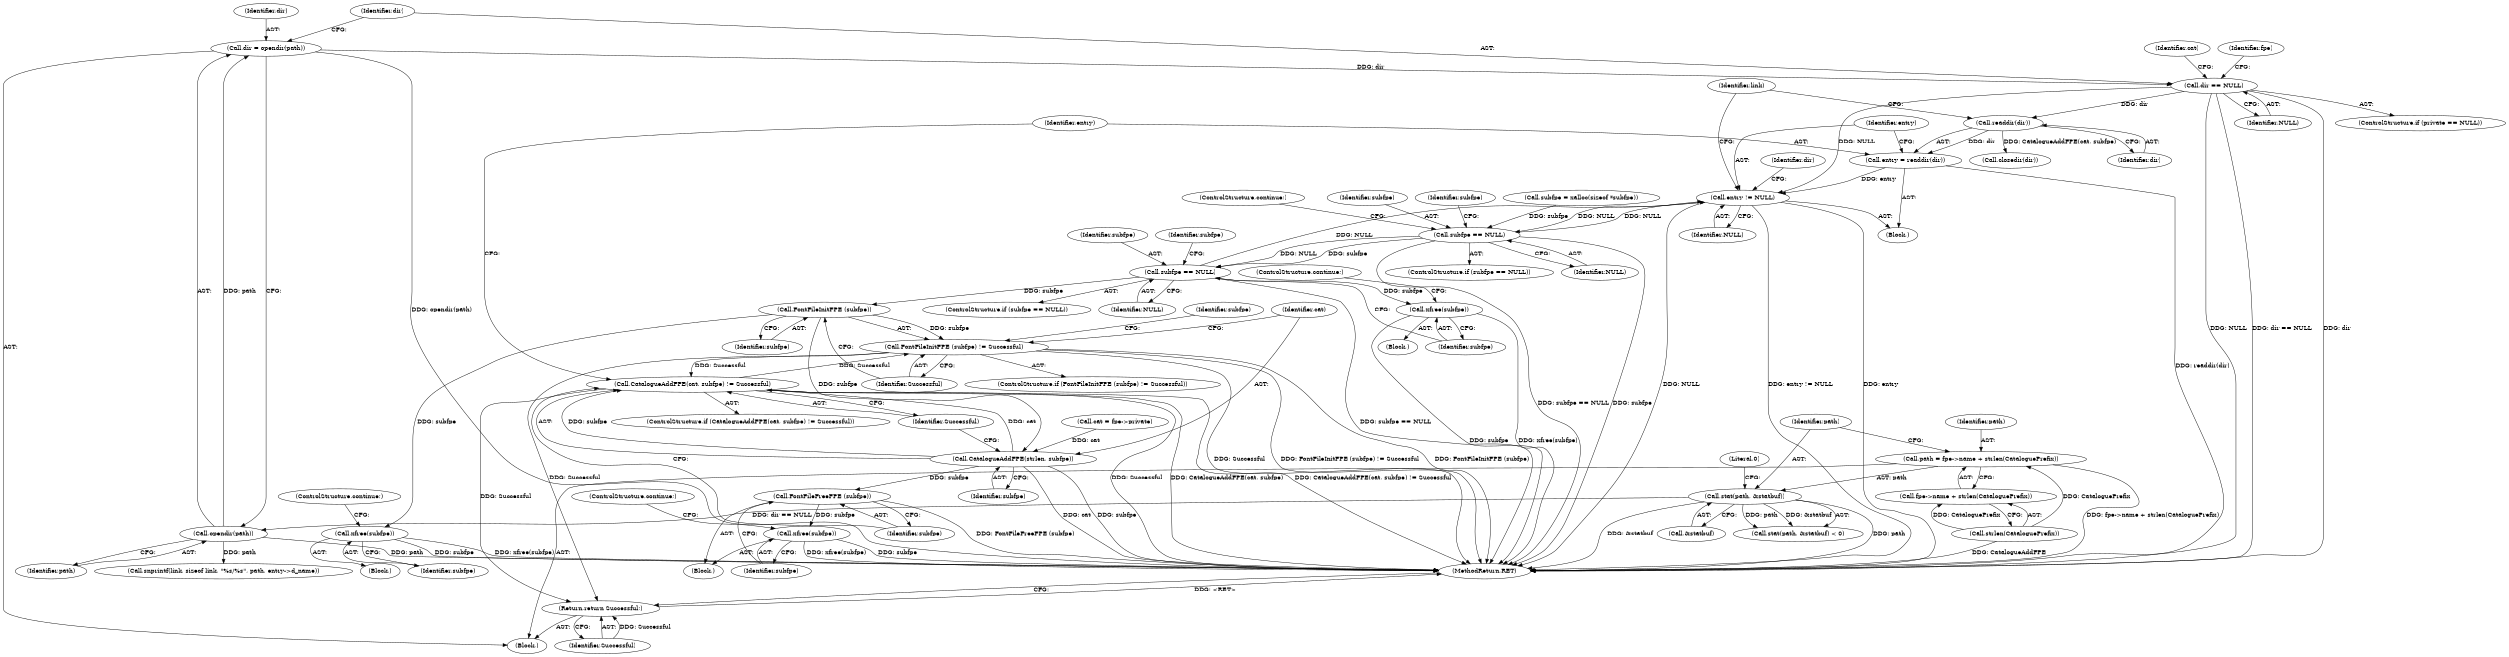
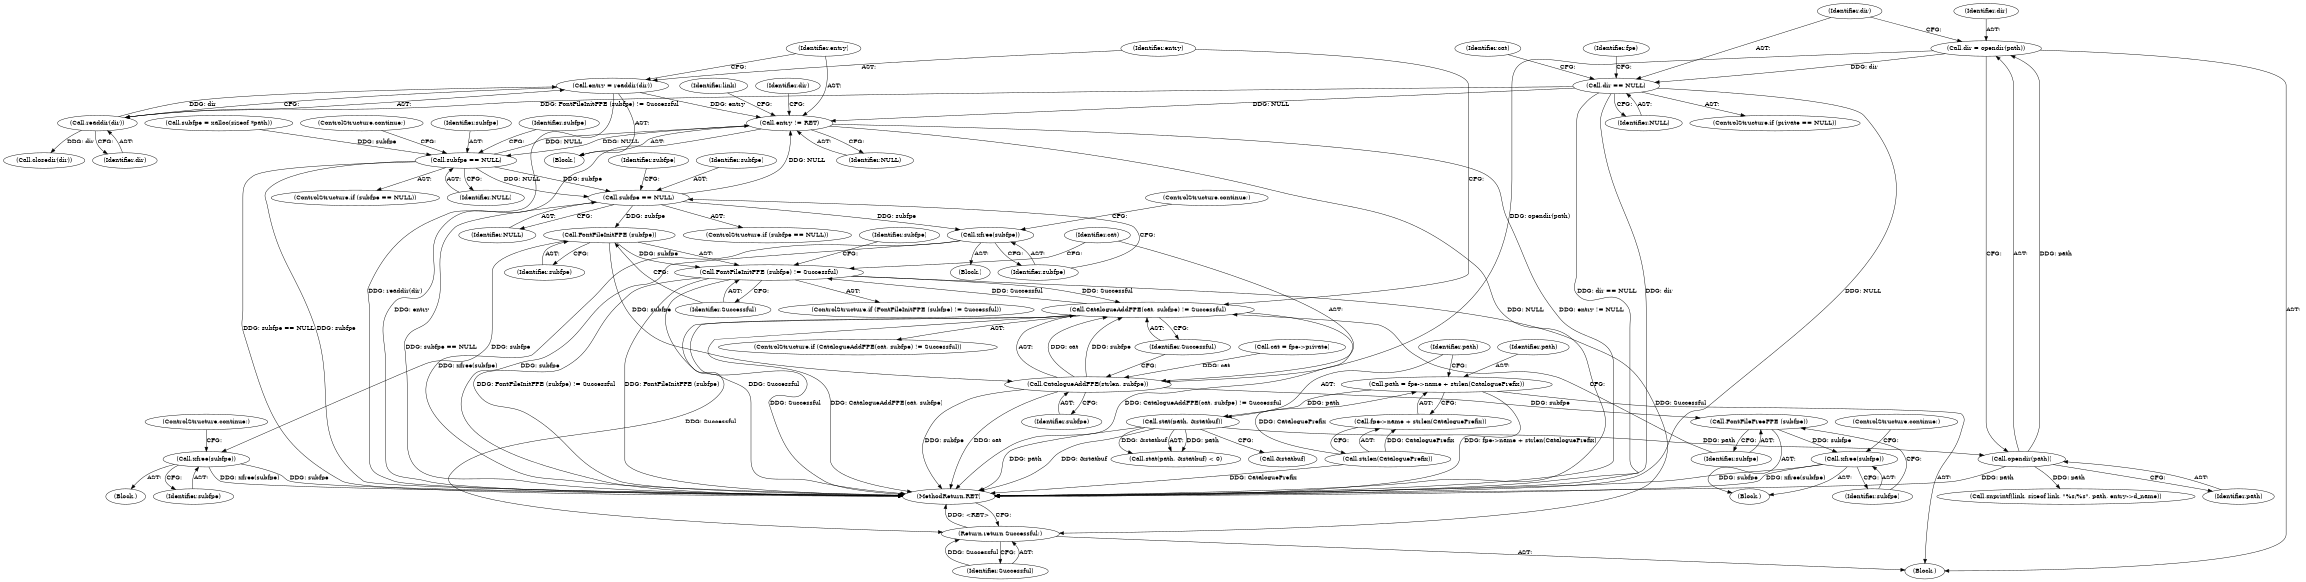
edge "(Identifier,link)" -> "(Call,readdir(dir))": now "(Call,entry = readdir(dir))" -> "(Call,readdir(dir))"
edge "(Call,dir == NULL)" -> "(Call,readdir(dir))": label "DDG: dir" -> "DDG: FontFileInitFPE (subfpe) != Successful"
edge "(Call,readdir(dir))" -> "(Call,closedir(dir))": label "DDG: CatalogueAddFPE(cat, subfpe)" -> "DDG: dir"
node "(Call,subfpe = xalloc(sizeof *subfpe))": label "(Call,subfpe = xalloc(sizeof *subfpe))" -> "(Call,subfpe = xalloc(sizeof *path))"
node "(Call,entry != NULL)": label "(Call,entry != NULL)" -> "(Call,entry != RET)"
node "(Literal,0)": removed
edge "(Call,path = fpe->name + strlen(CataloguePrefix))" -> "(Call,stat(path, &statbuf))": label "AST: path" -> "DDG: path"
edge "(Call,dir = opendir(path))" -> "(MethodReturn,RET)": now "(Call,dir = opendir(path))" -> "(Call,CatalogueAddFPE(strlen, subfpe))"
edge "(Call,&statbuf)" -> "(Call,stat(path, &statbuf))": removed, label "AST:"
edge "(Call,stat(path, &statbuf))" -> "(Call,opendir(path))": label "DDG: dir == NULL" -> "DDG: path"
edge "(Call,strlen(CataloguePrefix))" -> "(MethodReturn,RET)": label "DDG: CatalogueAddFPE" -> "DDG: CataloguePrefix"
edge "(Call,FontFileFreeFPE (subfpe))" -> "(MethodReturn,RET)": removed, label "DDG: FontFileFreeFPE (subfpe)"
